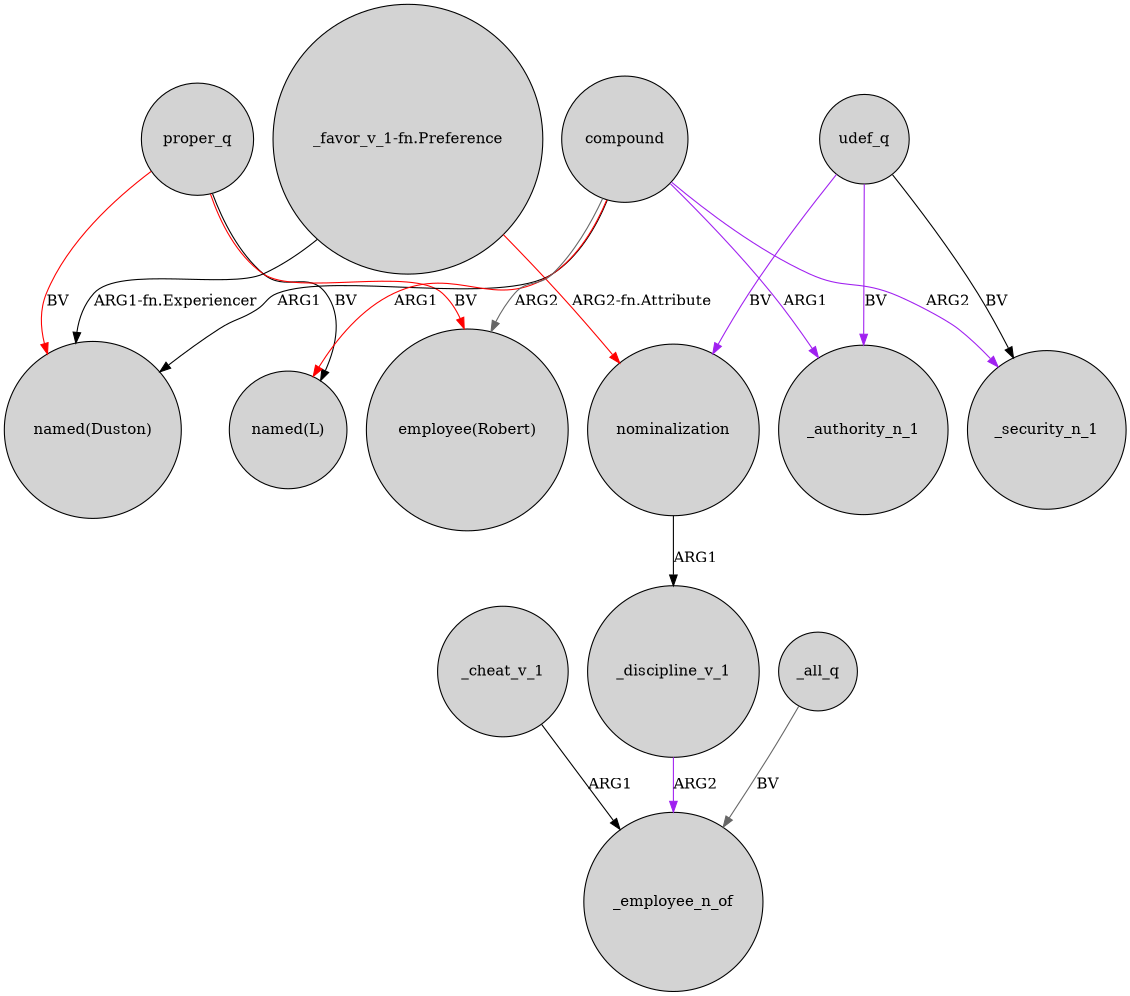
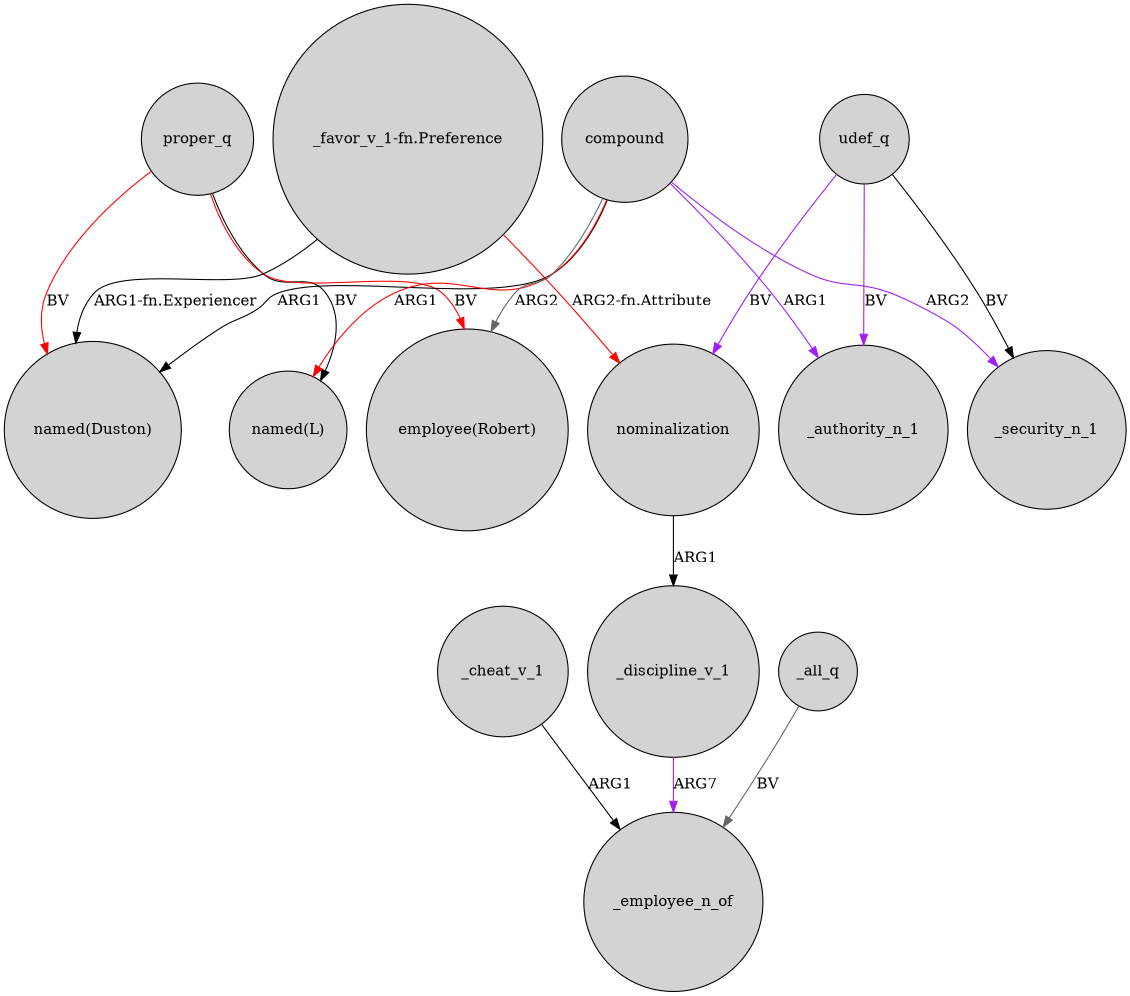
edge "_discipline_v_1" -> "_employee_n_of": label "ARG2" -> "ARG7"
